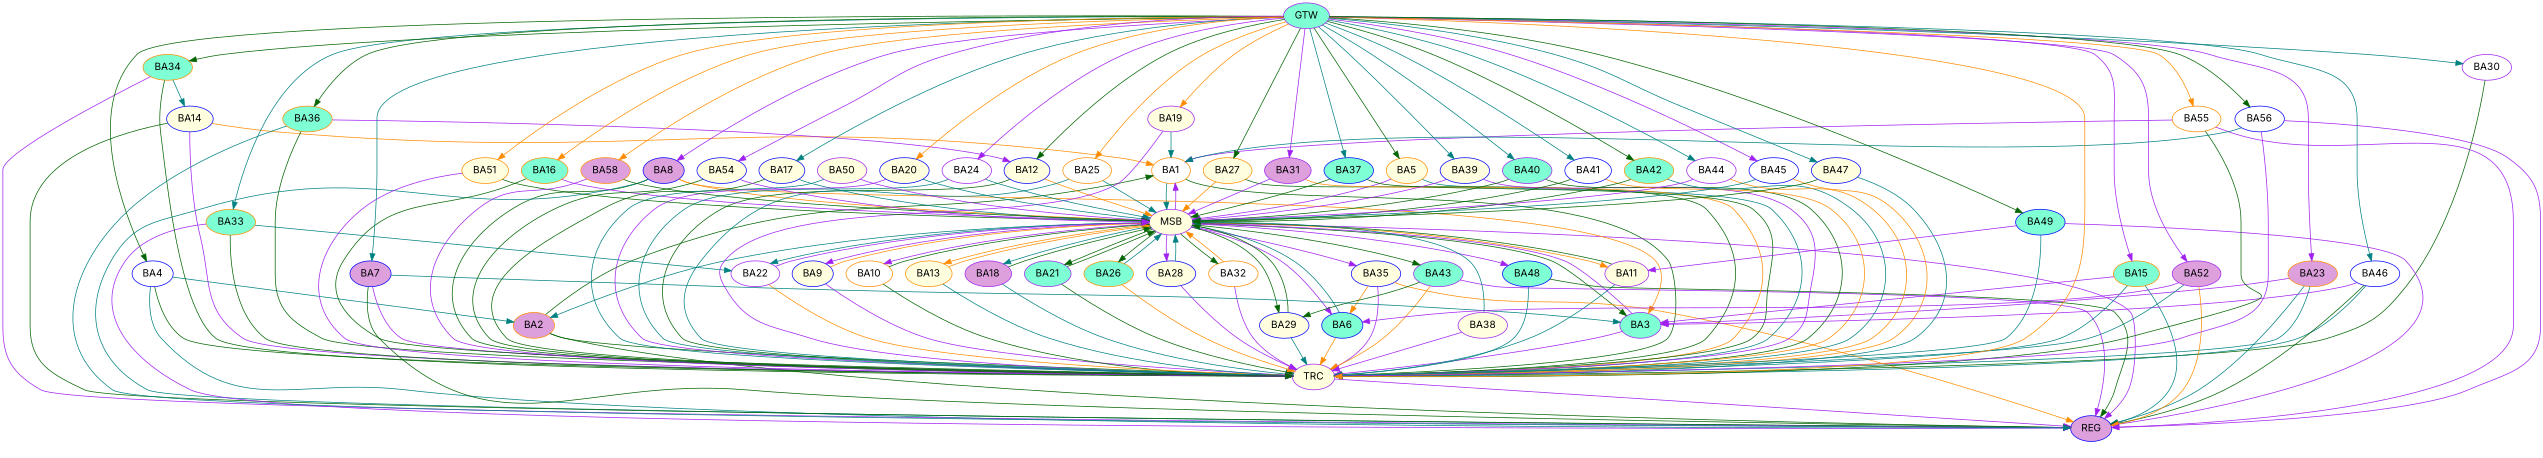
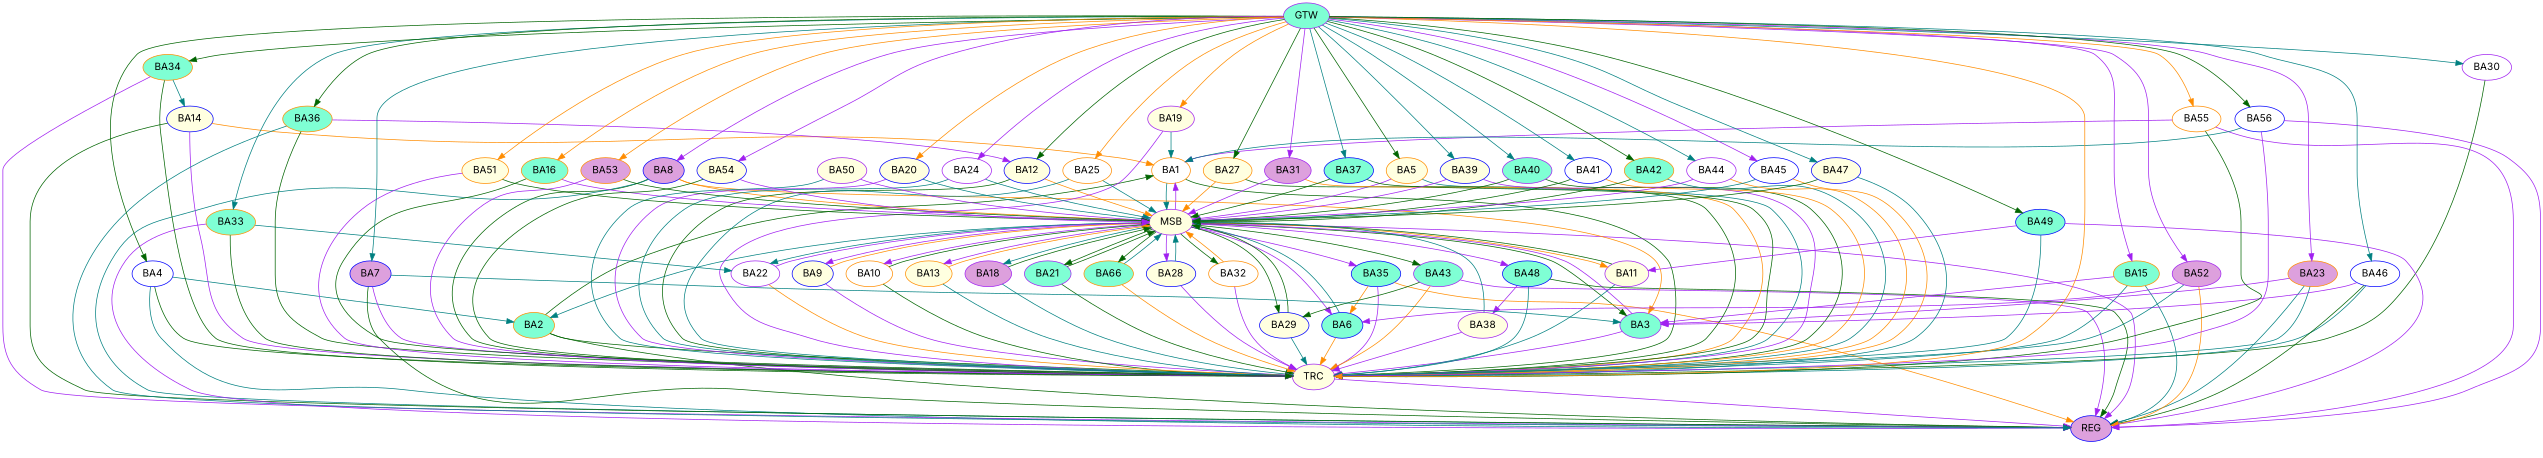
node "BA58": label "BA58" -> "BA53"
node "BA17": removed
edge "MSB" -> "BA13": color darkorange -> purple
node "BA26": label "BA26" -> "BA66"
node "BA35": fillcolor lightyellow -> aquamarine
edge "BA48" -> "BA38": added
node "BA2": fillcolor plum -> aquamarine
